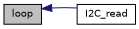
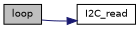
edge "I2C_read" -> "loop": reversed
